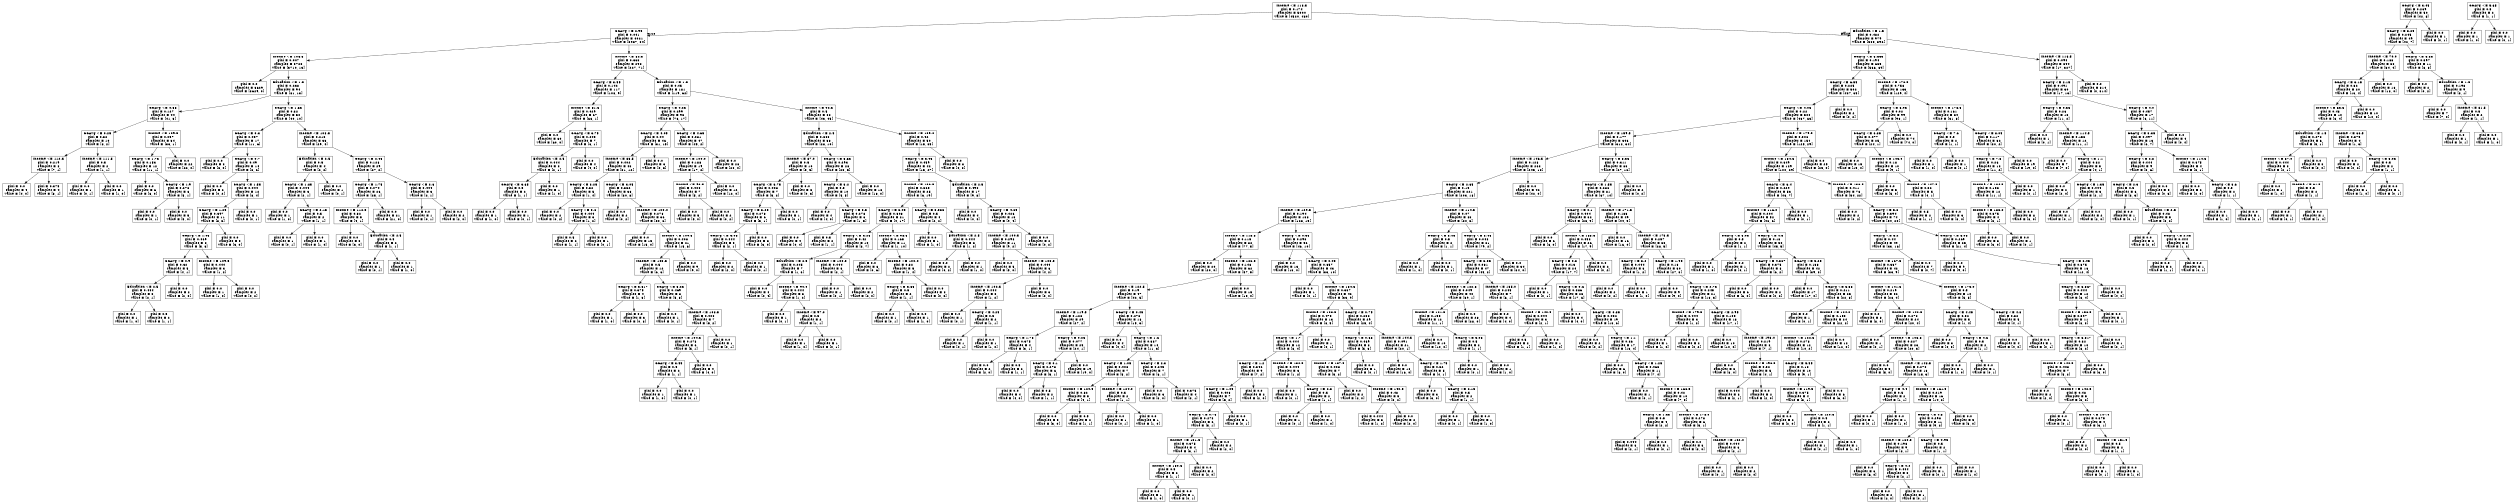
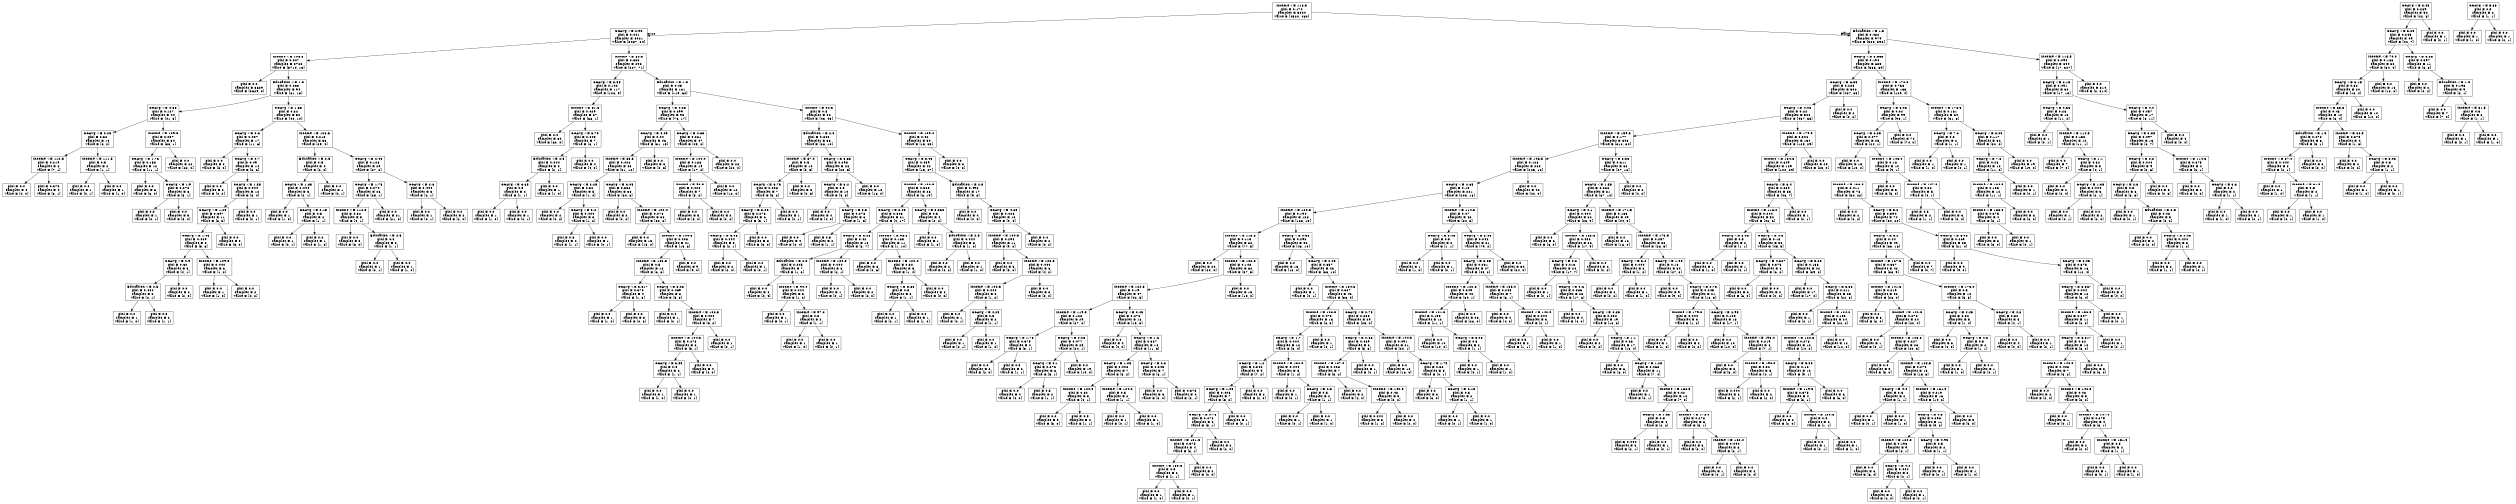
edge "Income <= 63.5 gini = 0.48 samples = 10 value = [6, 4]" -> "Income <= 66.5 gini = 0.375 samples = 4 value = [1, 3]": added
edge "Income <= 134.5 gini = 0.349 samples = 129 value = [100, 29]" -> "Income <= 136.5 gini = 0.411 samples = 76 value = [54, 22]": removed
edge "CCAvg <= 5.2 gini = 0.44 samples = 49 value = [33, 16]" -> "Income <= 167.5 gini = 0.337 samples = 42 value = [33, 9]": added
edge "Income <= 167.5 gini = 0.337 samples = 42 value = [33, 9]" -> "Income <= 141.5 gini = 0.219 samples = 32 value = [28, 4]": added
